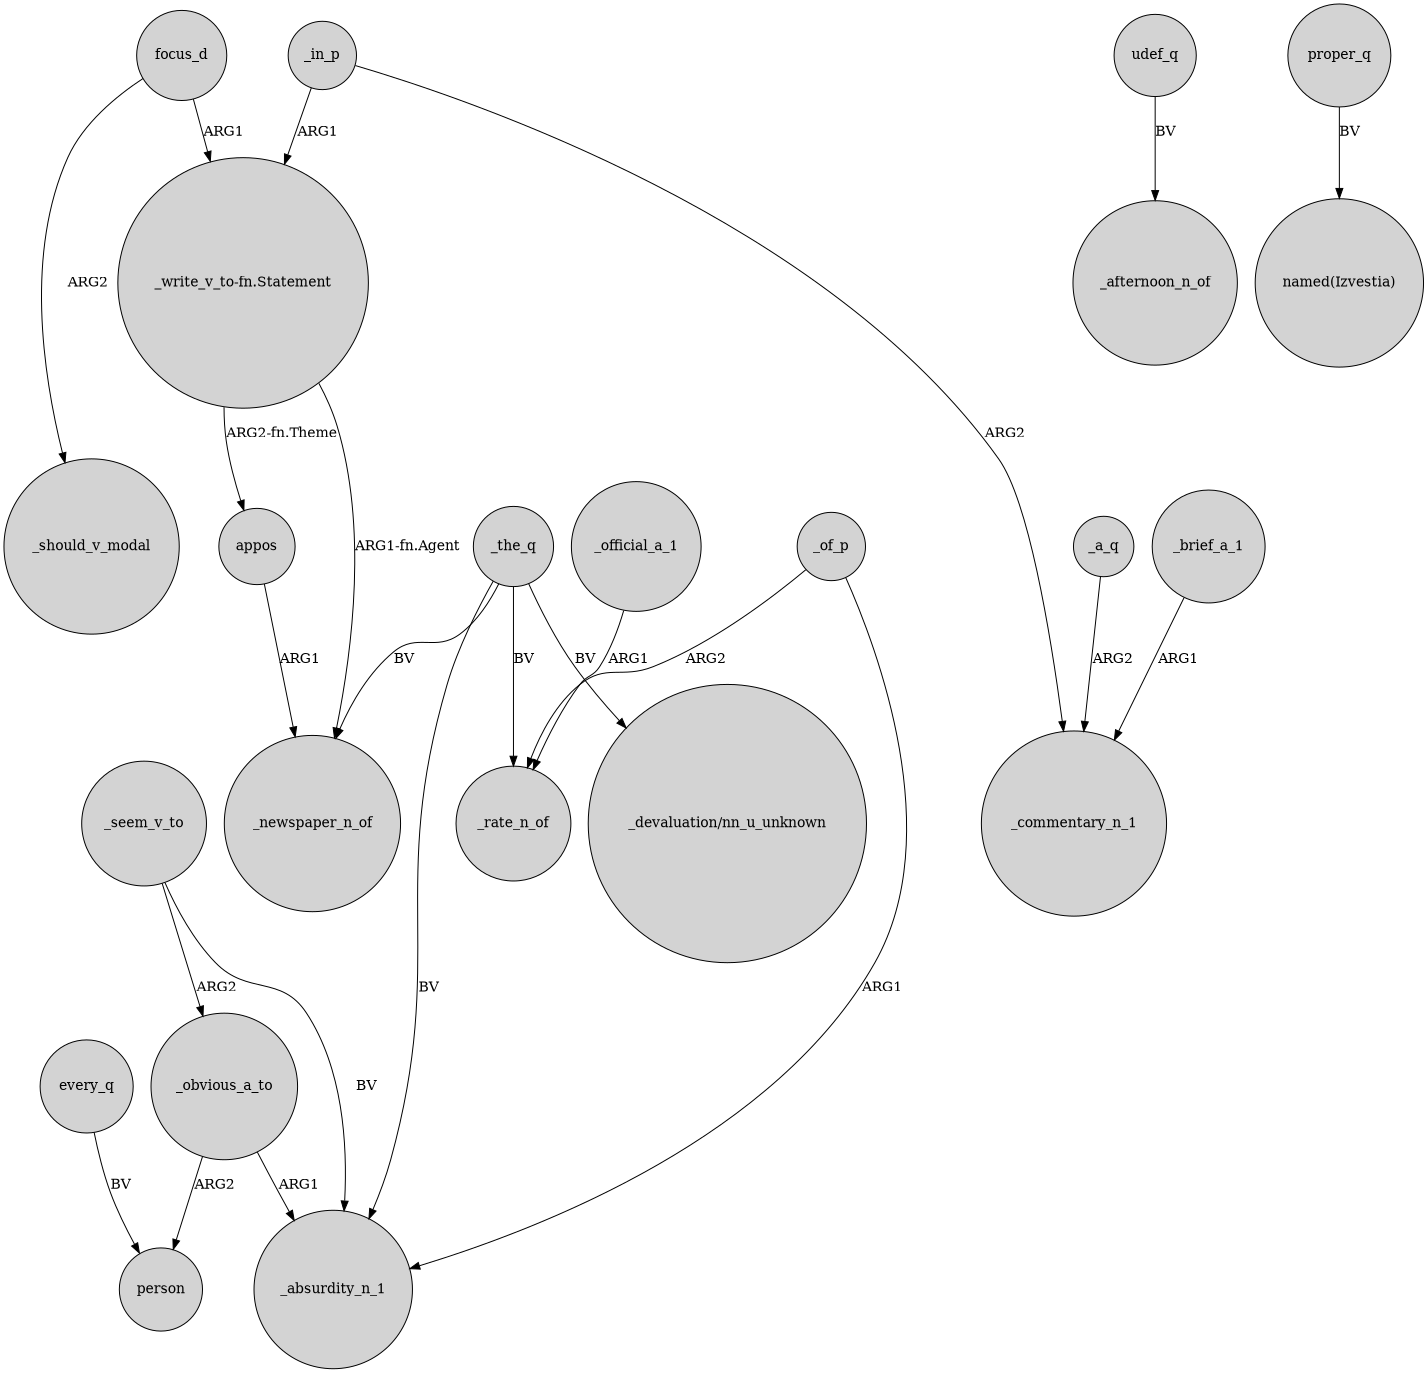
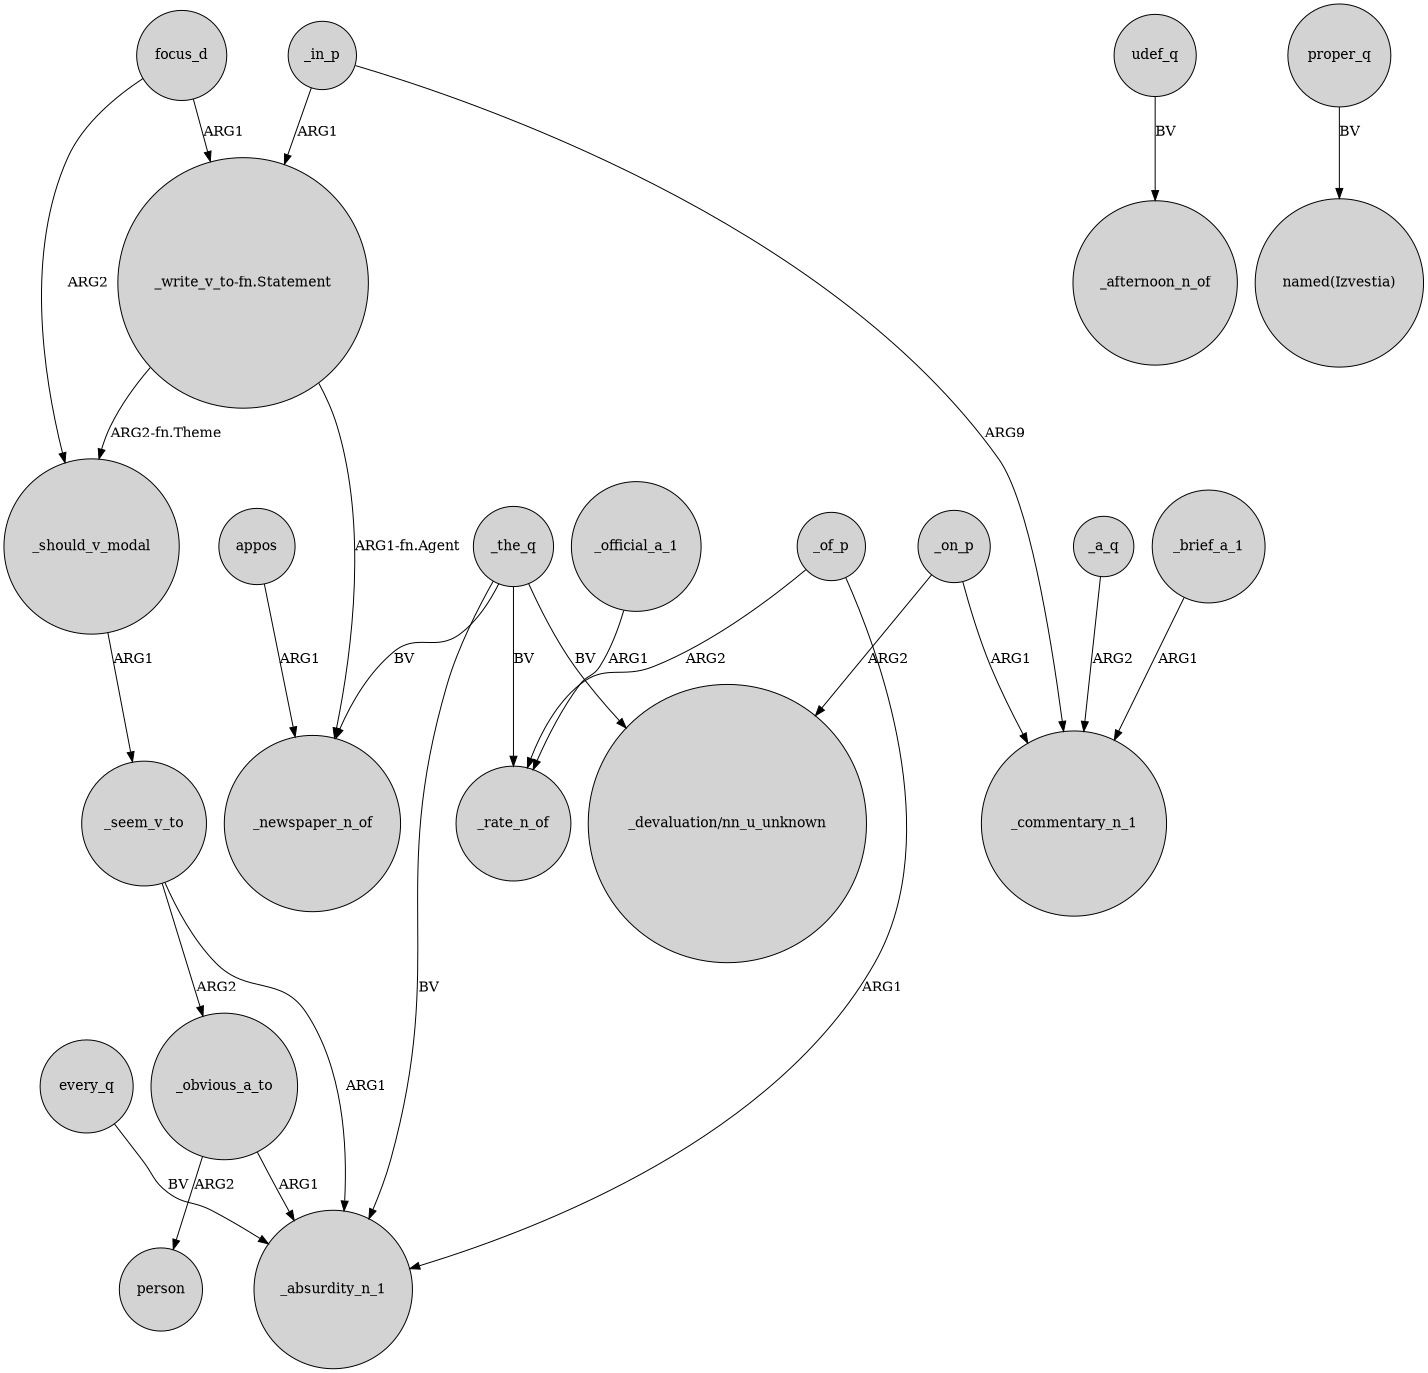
edge "_in_p" -> "_commentary_n_1": label "ARG2" -> "ARG9"
edge "_write_v_to-fn.Statement" -> "appos": now "_write_v_to-fn.Statement" -> "_should_v_modal"
node "_on_p": added
edge "_should_v_modal" -> "_seem_v_to": added, label "ARG1"
edge "_seem_v_to" -> "_absurdity_n_1": label "BV" -> "ARG1"
edge "every_q" -> "person": now "every_q" -> "_absurdity_n_1"
